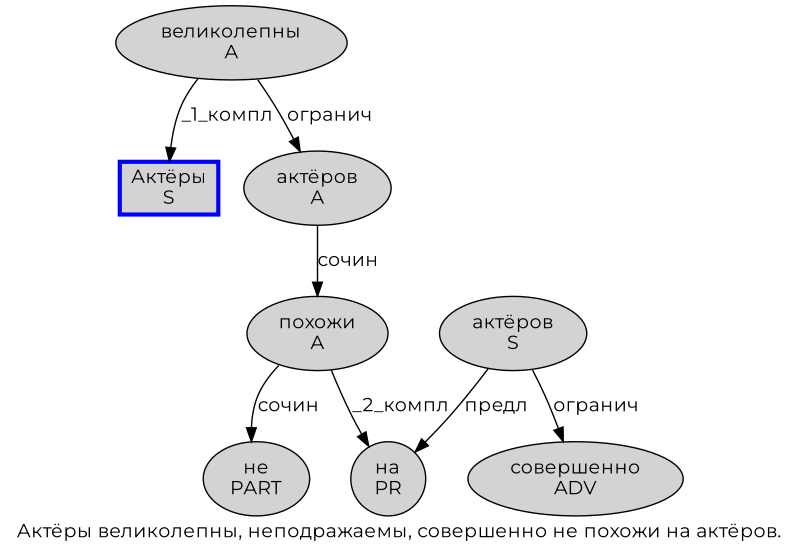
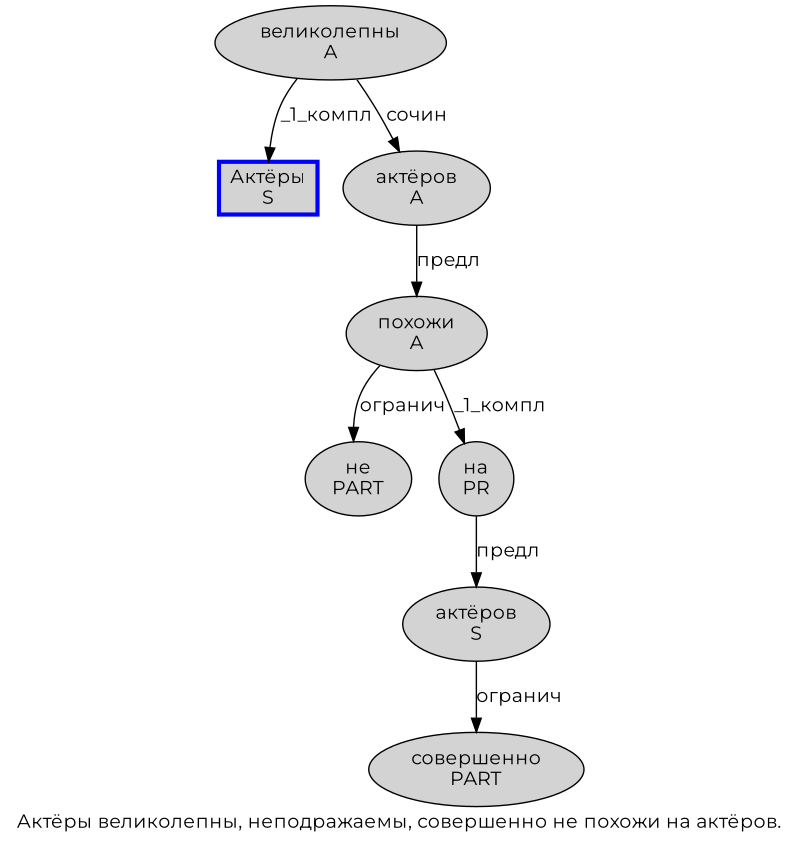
edge "великолепны A" -> "актёров A": label "огранич" -> "сочин"
edge "актёров A" -> "похожи A": label "сочин" -> "предл"
edge "похожи A" -> "не PART": label "сочин" -> "огранич"
edge "похожи A" -> "на PR": label "_2_компл" -> "_1_компл"
edge "актёров S" -> "на PR": reversed
node "совершенно ADV": label "совершенно ADV" -> "совершенно PART"
